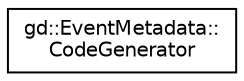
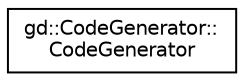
node "gd::EventMetadata:: CodeGenerator": label "gd::EventMetadata:: CodeGenerator" -> "gd::CodeGenerator:: CodeGenerator"
